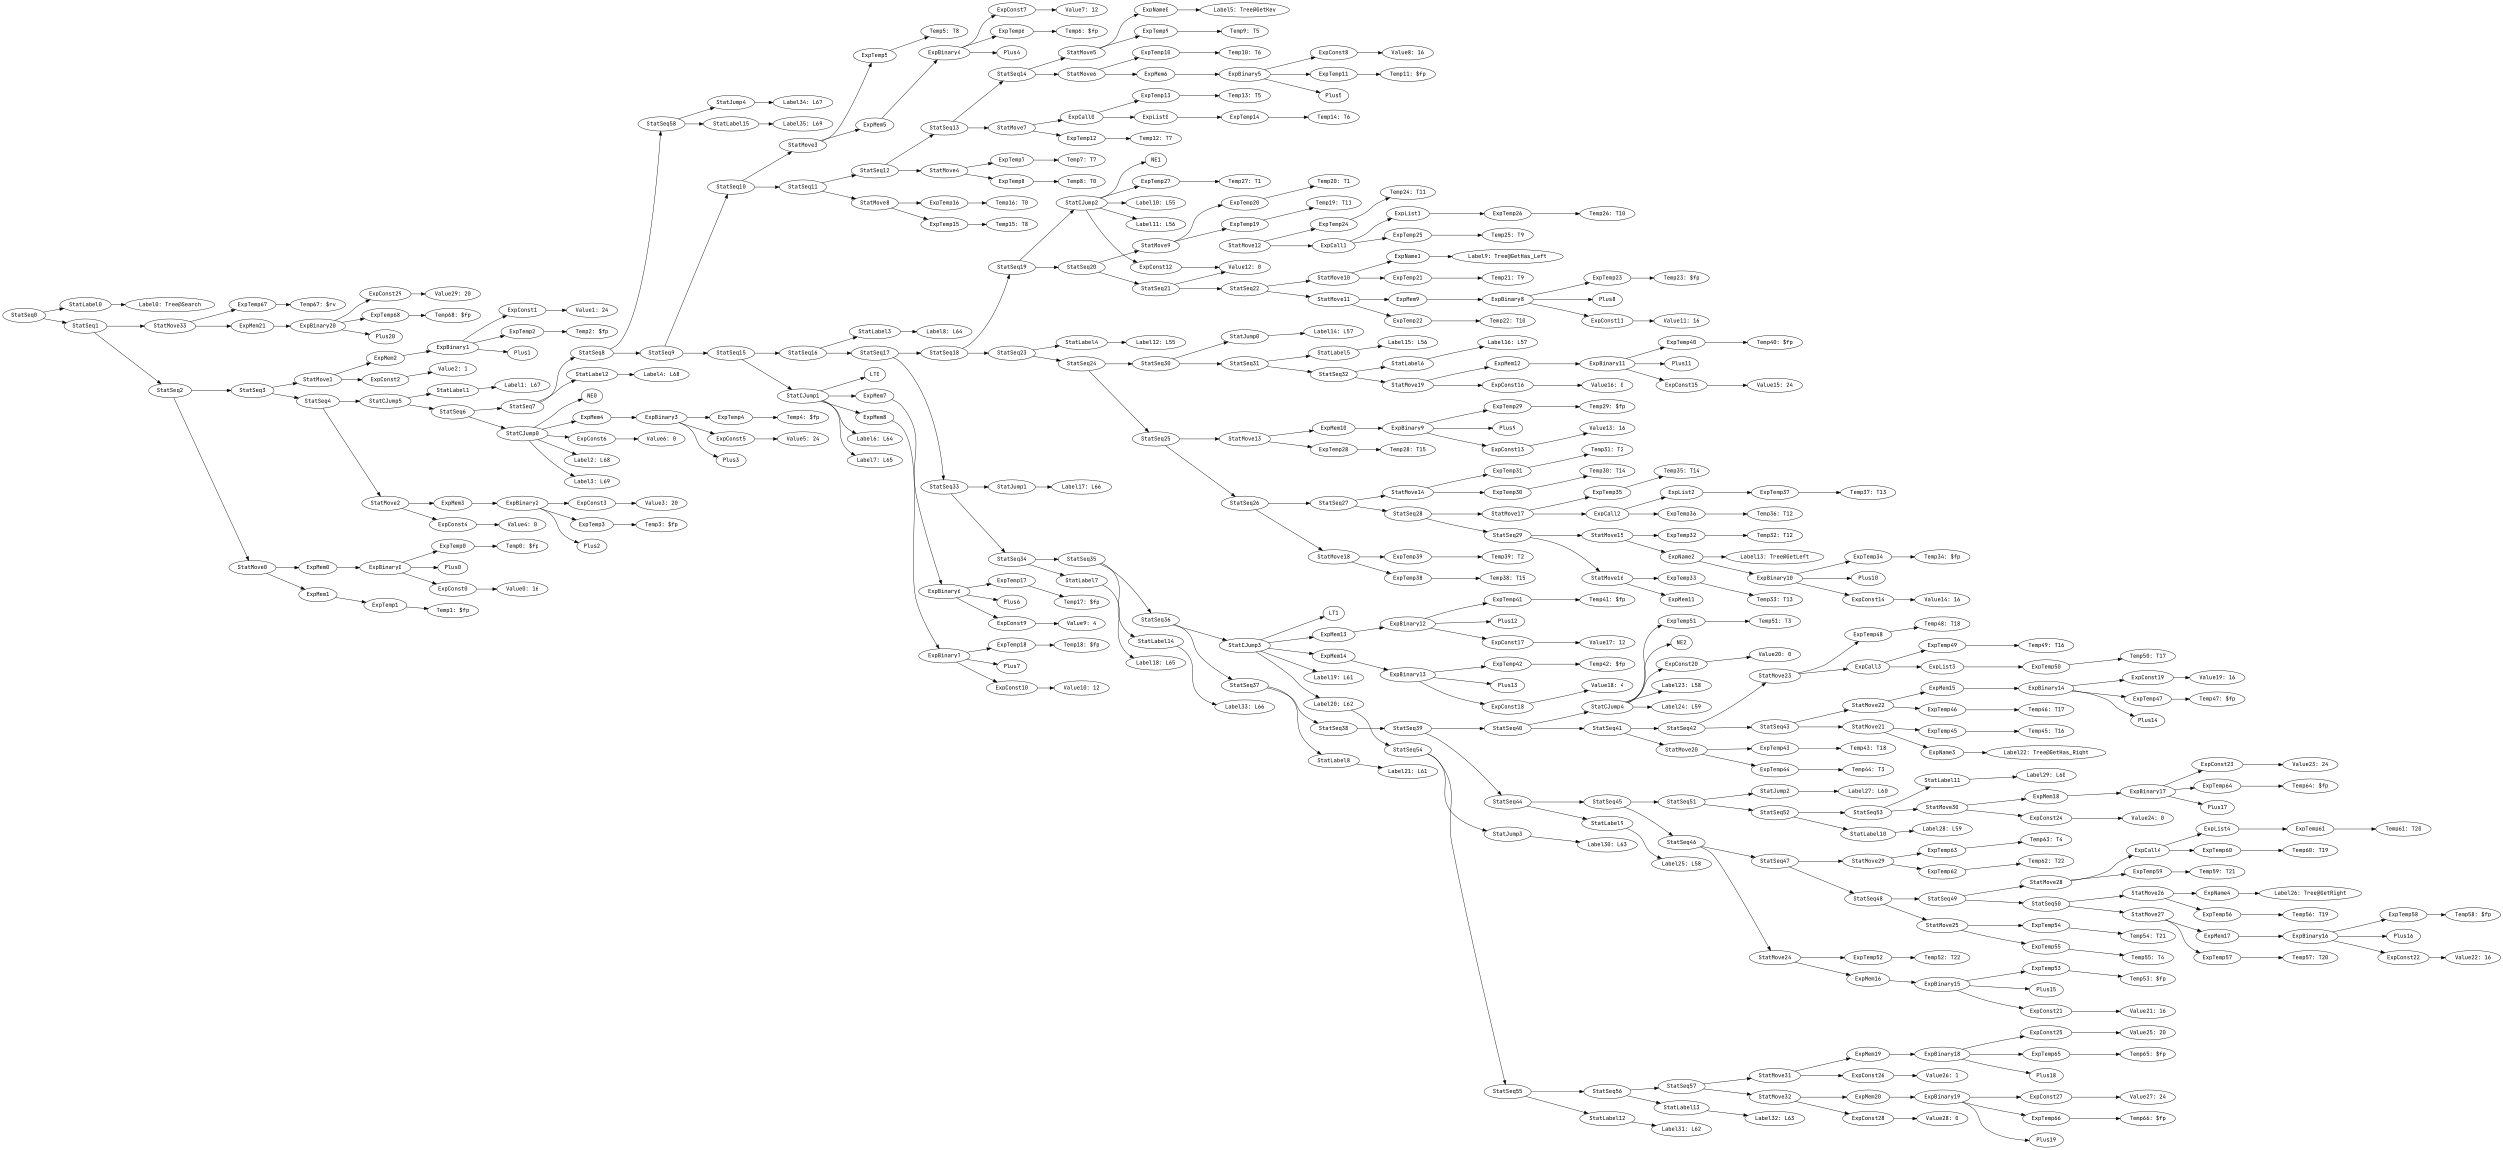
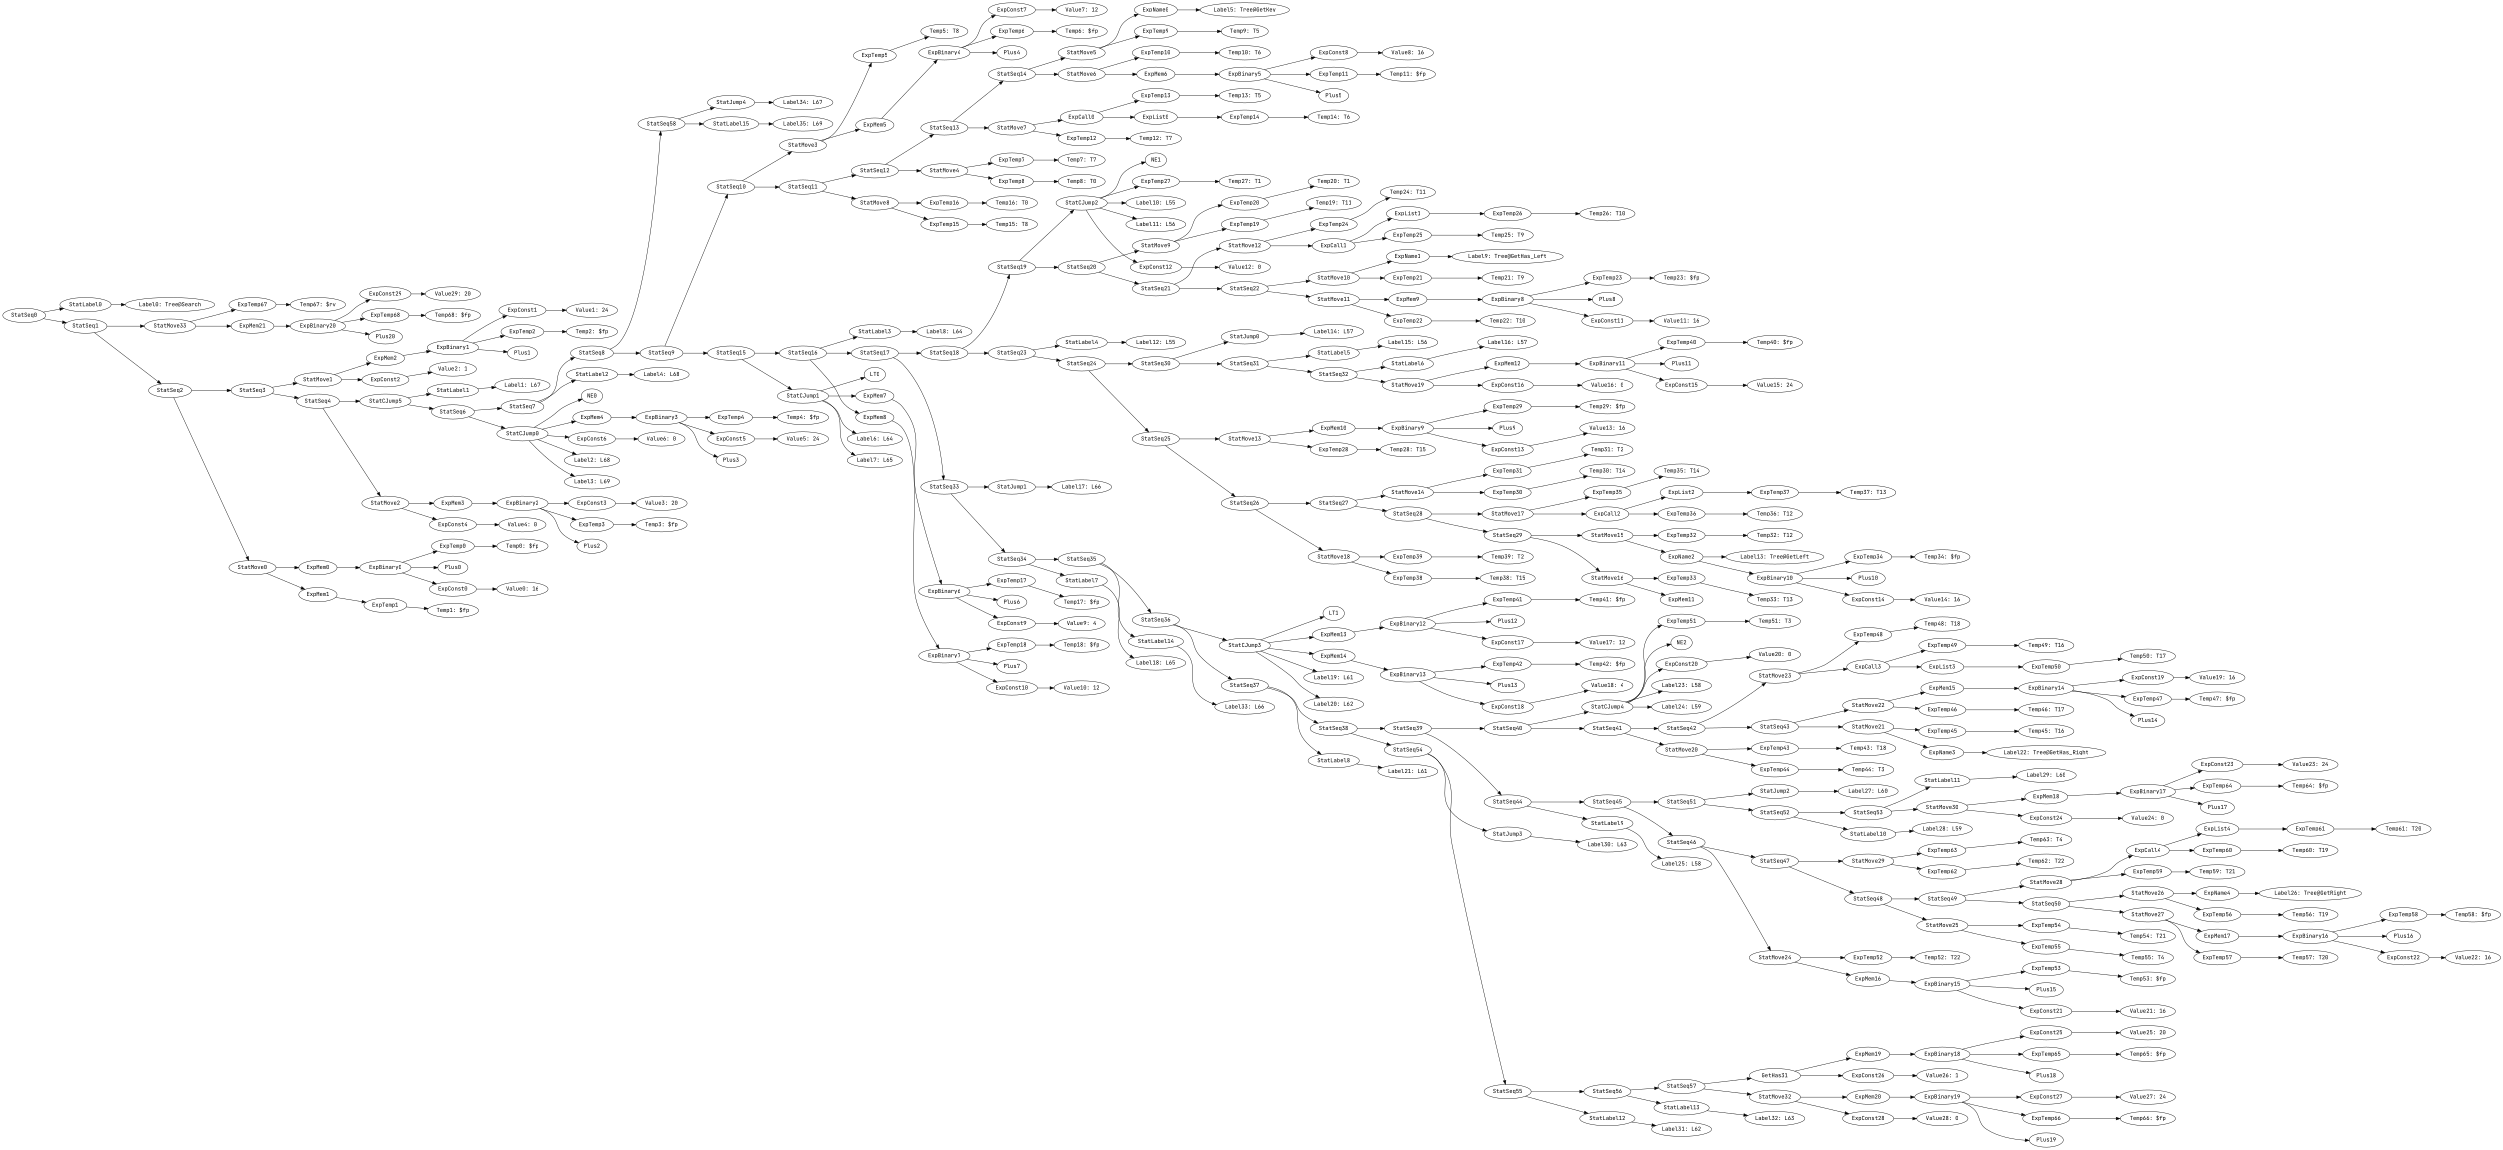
edge "StatSeq21" -> "Value12: 0": now "StatSeq21" -> "StatMove12"
edge "StatCJump1" -> "ExpMem8": now "StatSeq16" -> "ExpMem8"
edge "Label20: L62" -> "StatSeq54": now "StatSeq38" -> "StatSeq54"
node "StatMove31": label "StatMove31" -> "GetHas31"
